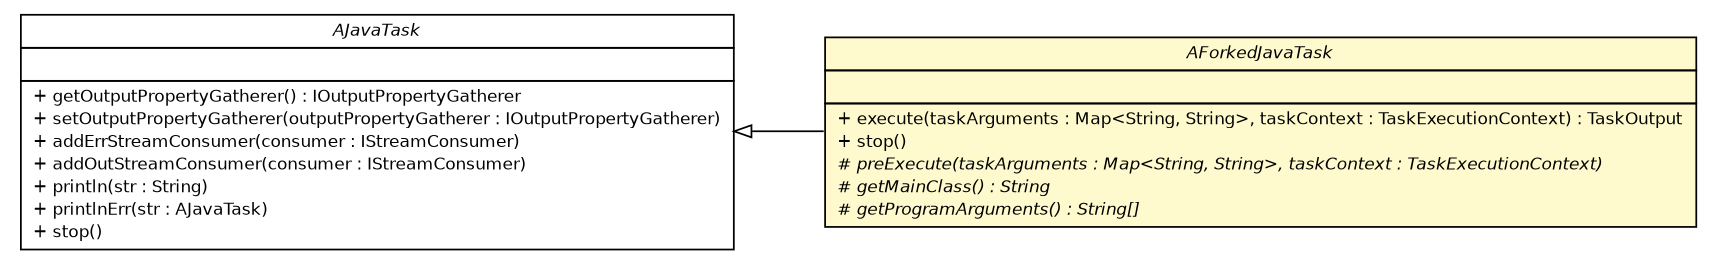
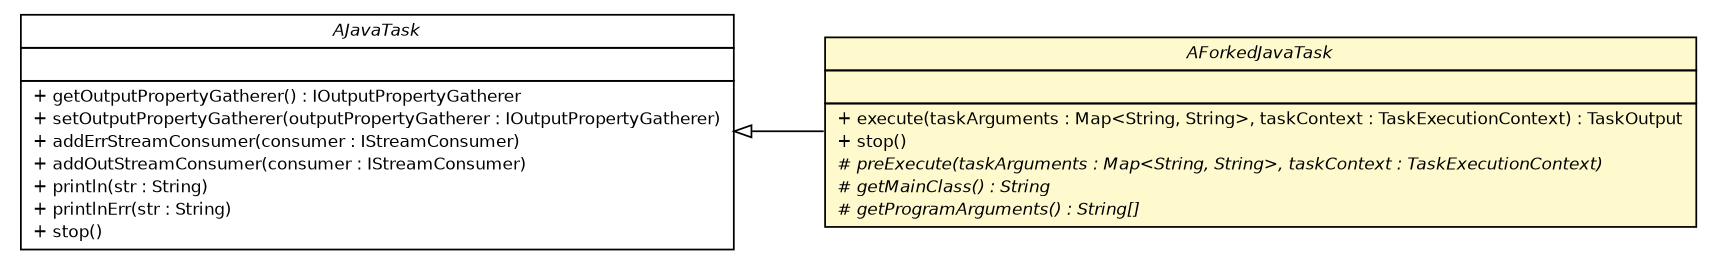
node "AJavaTask": text "+ printlnErr(str : AJavaTask)" -> "+ printlnErr(str : String)"
